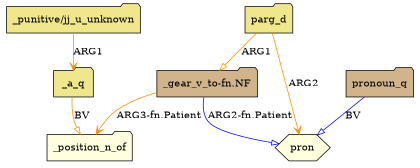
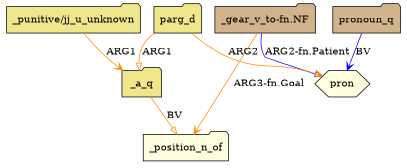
edge "parg_d" -> "_gear_v_to-fn.NF": now "parg_d" -> "_a_q"
edge "pronoun_q" -> "pron": arrowhead onormal -> vee
edge "_gear_v_to-fn.NF" -> "_position_n_of": label "ARG3-fn.Patient" -> "ARG3-fn.Goal"
